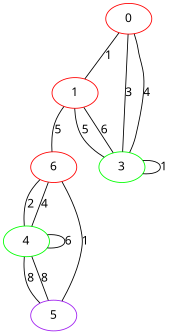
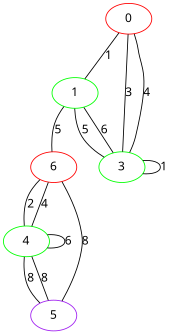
node "1": color red -> green
edge "6" -- "5": label "1" -> "8"
